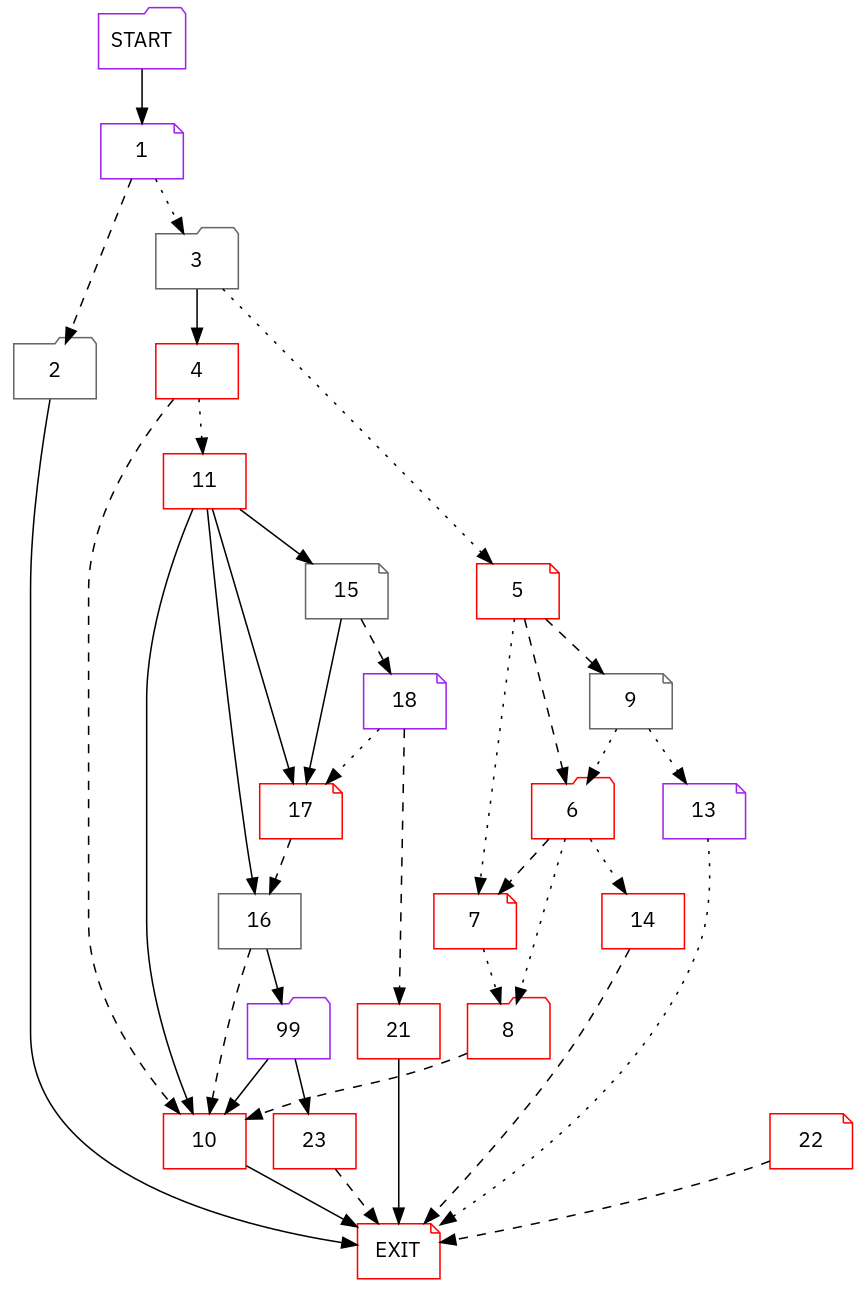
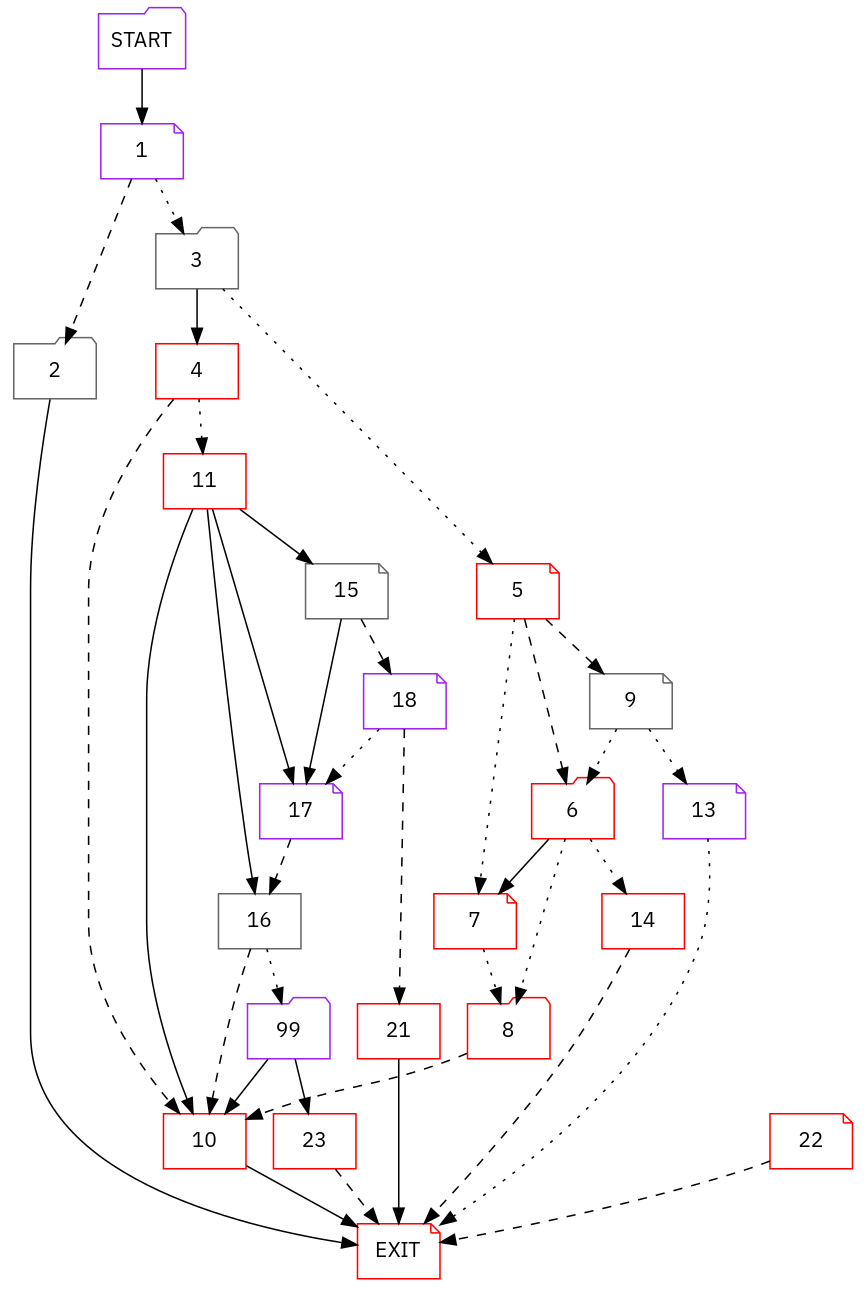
node "17": color red -> purple
edge "6" -> "7": style dashed -> solid
edge "16" -> "99": style solid -> dotted
